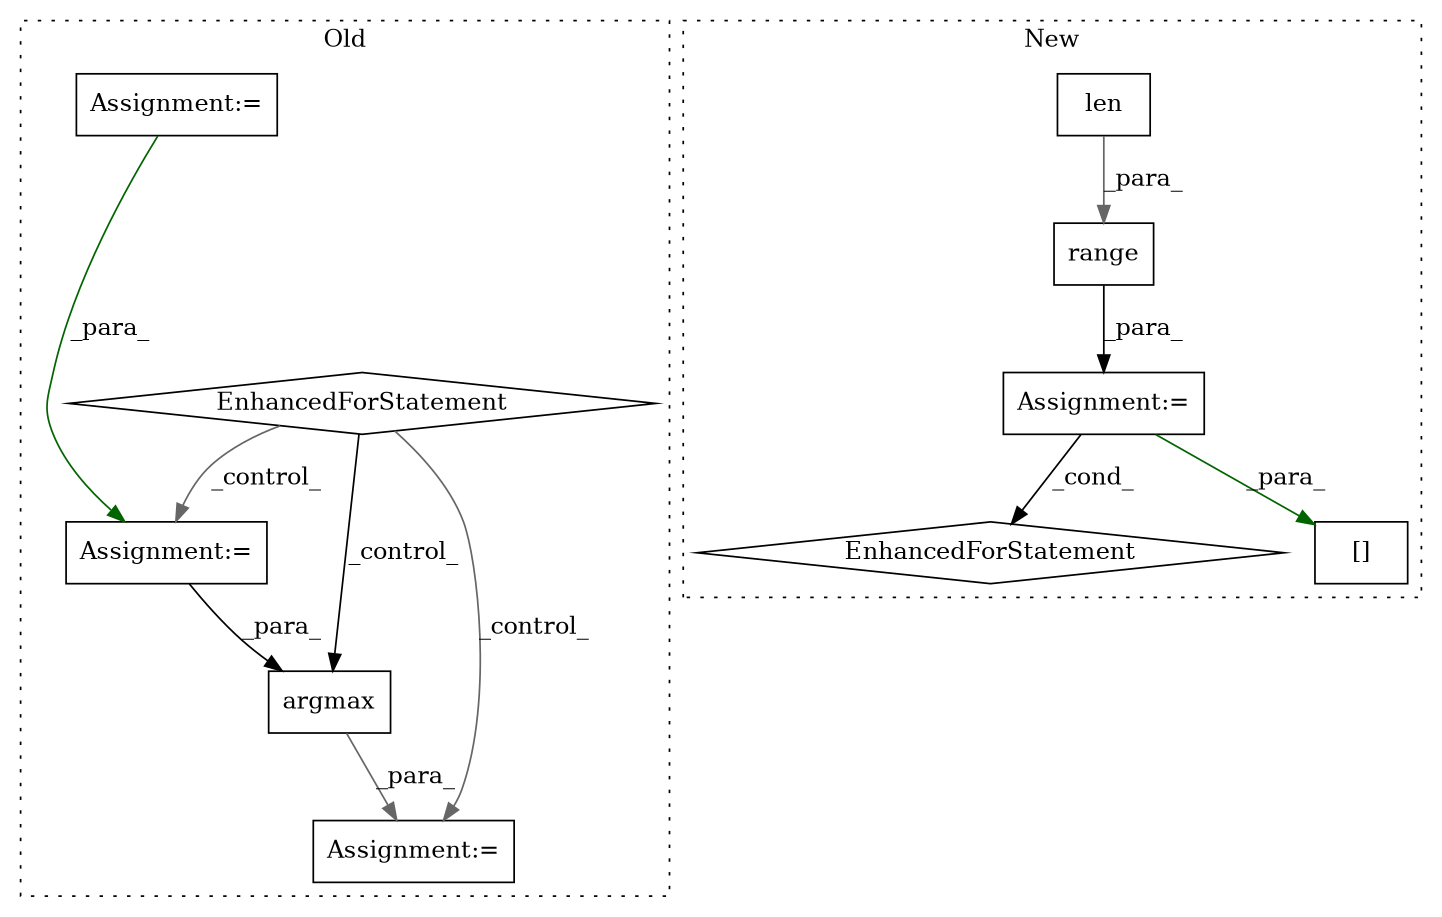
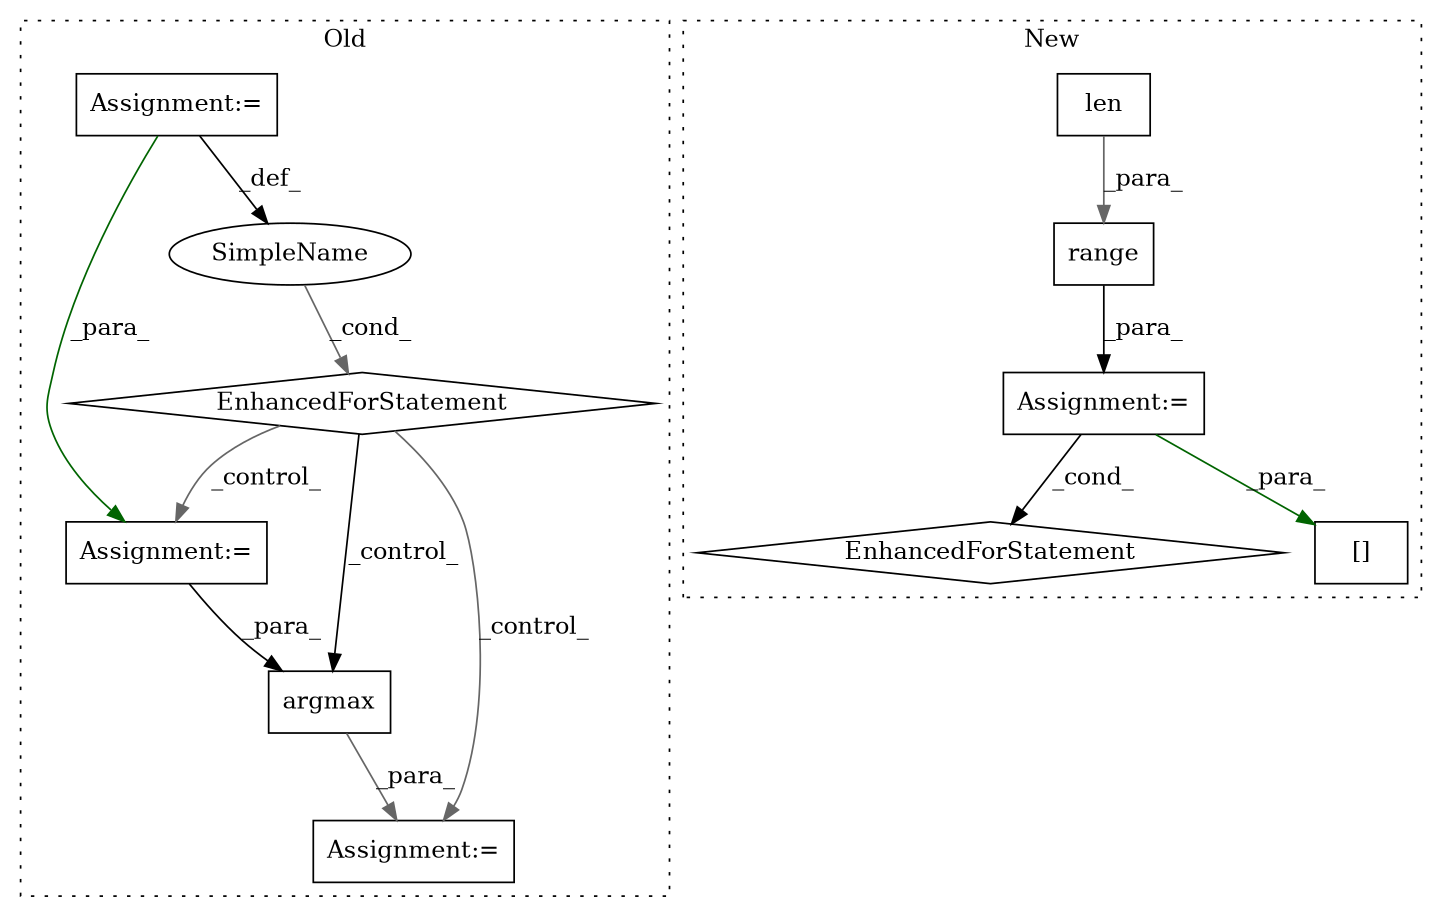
node "SimpleName": added
